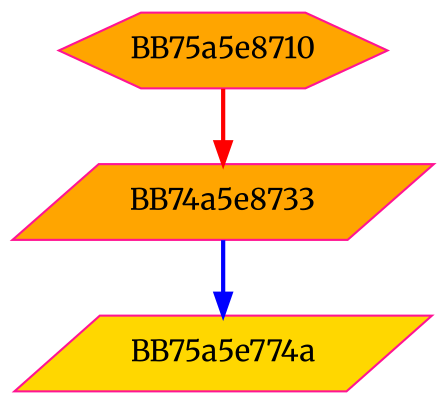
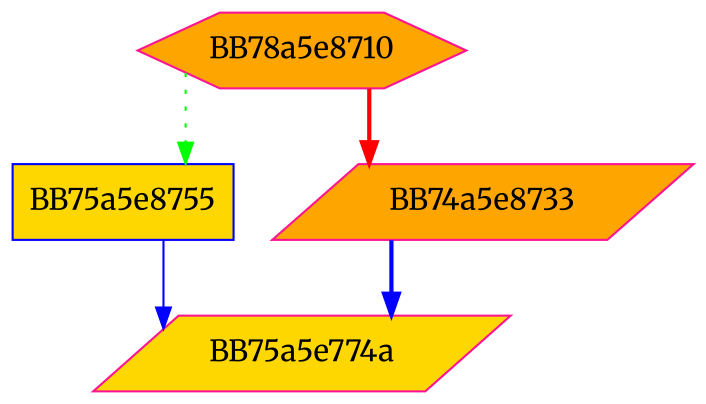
node "BB75a5e8710": label "BB75a5e8710" -> "BB78a5e8710"
node "BB75a5e8755": added
